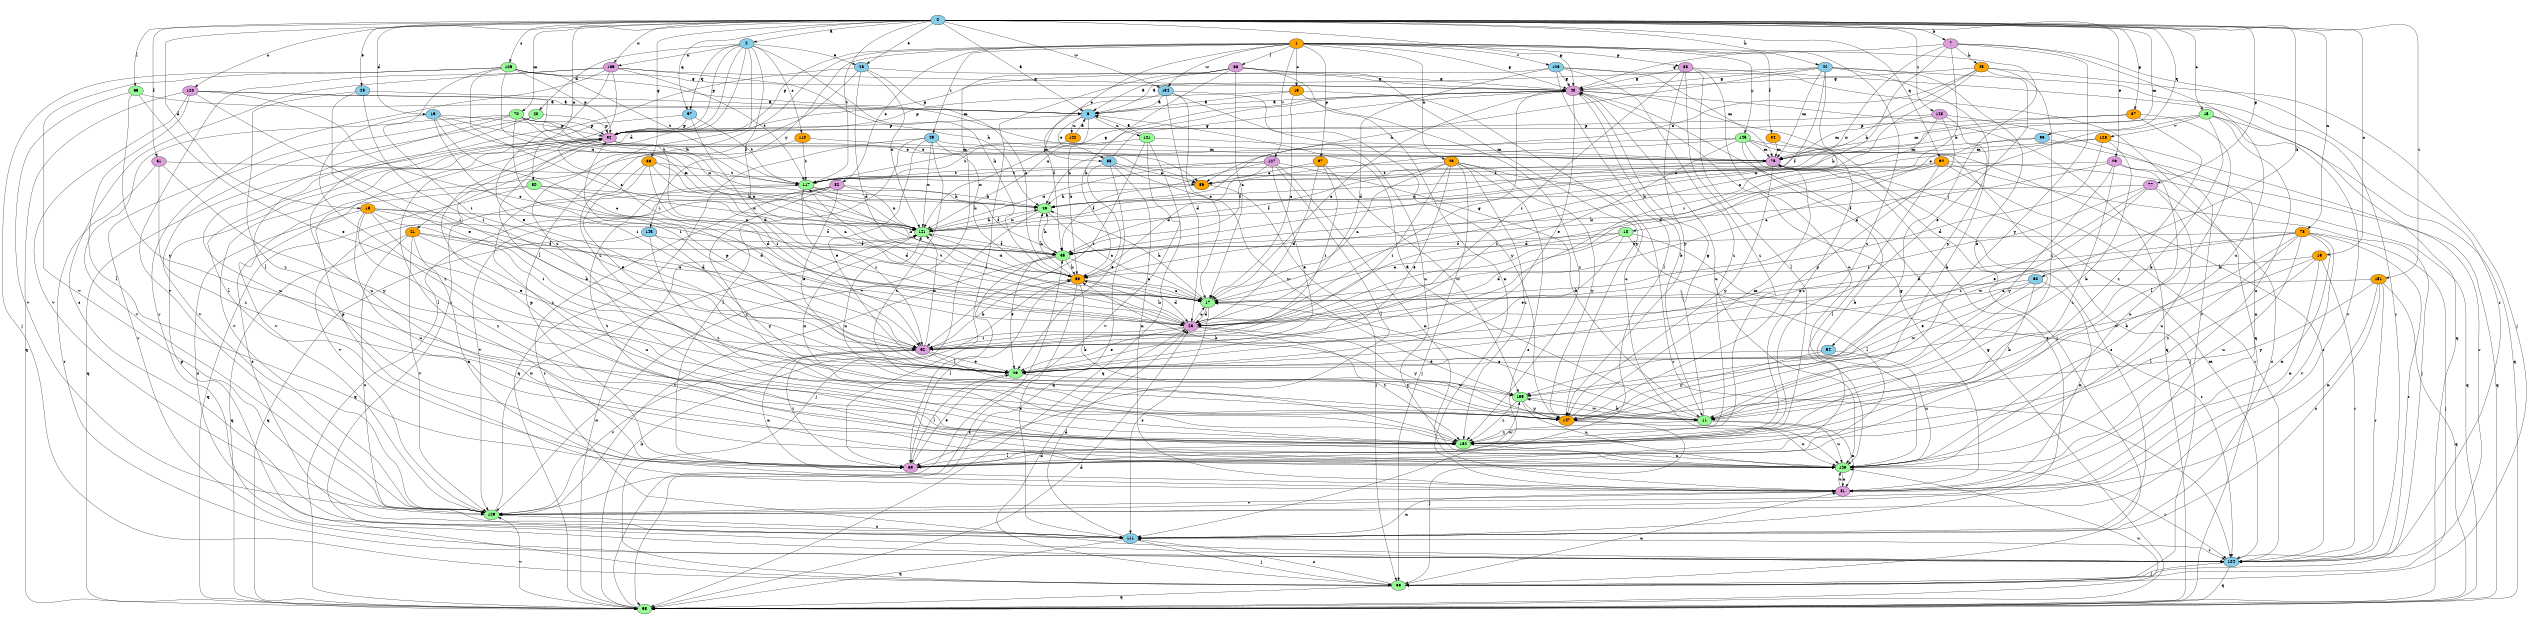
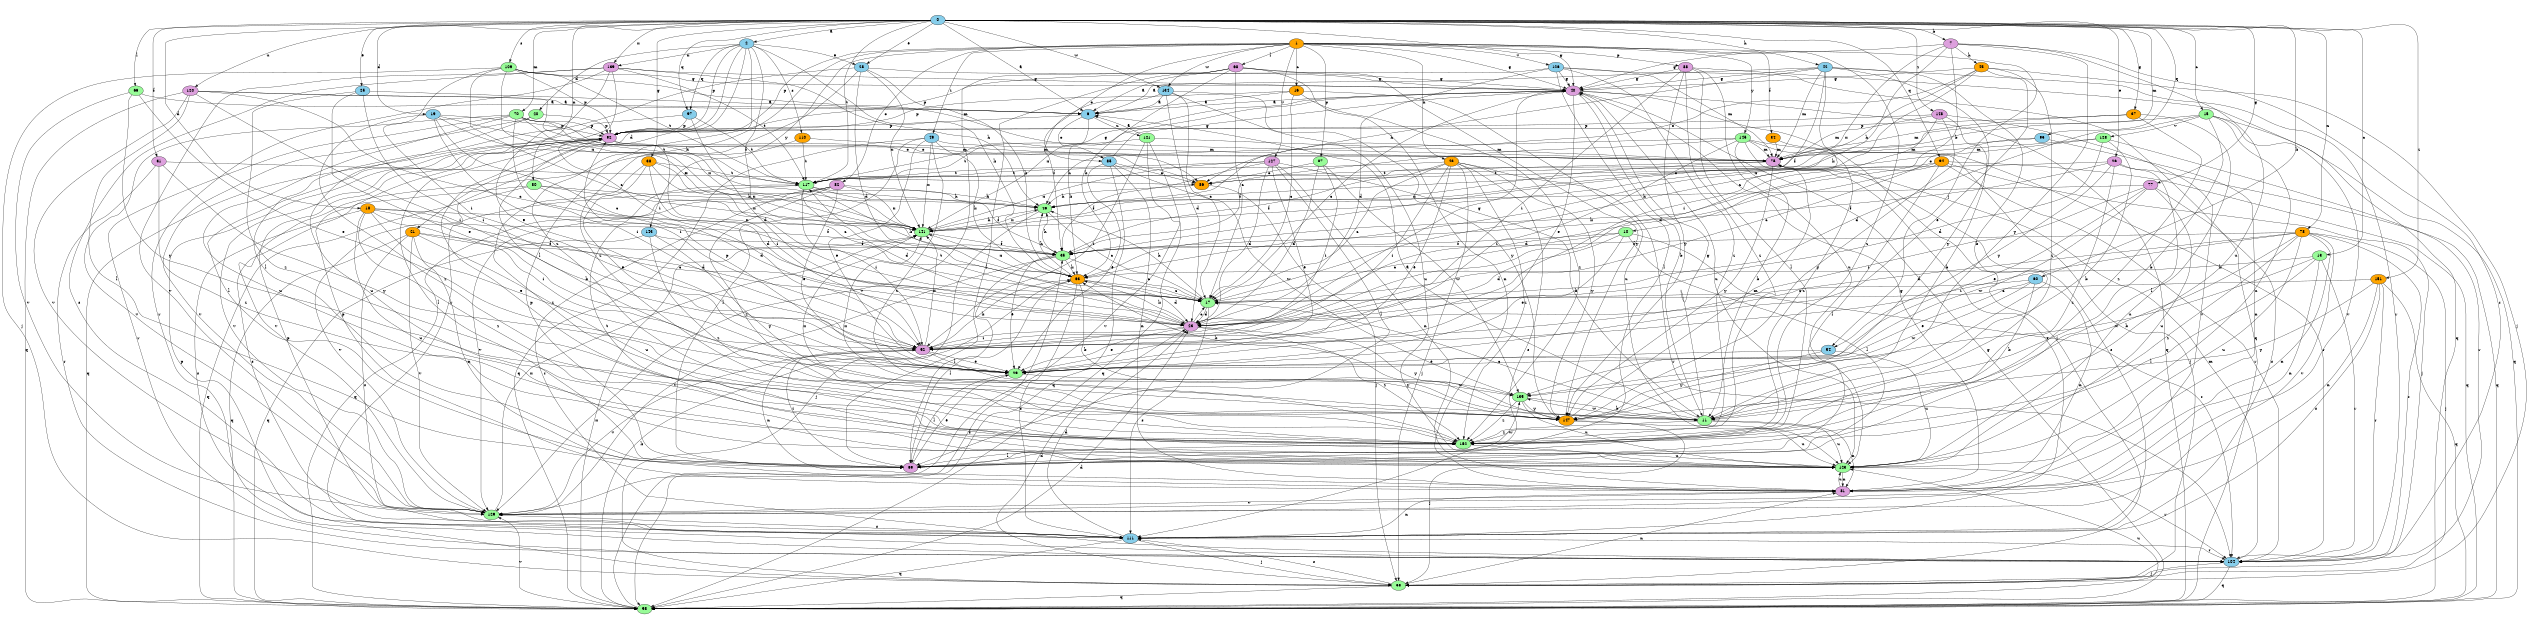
node "122": removed
node "128": fillcolor orange -> palegreen
node "87": fillcolor orange -> palegreen
edge "127" -> "63": now "127" -> "23"
edge "109" -> "129": removed, label "v"
node "13": fillcolor orange -> palegreen
edge "145" -> "123": now "145" -> "11"
edge "26" -> "147": now "26" -> "54"
edge "111" -> "92": added, label "p"
